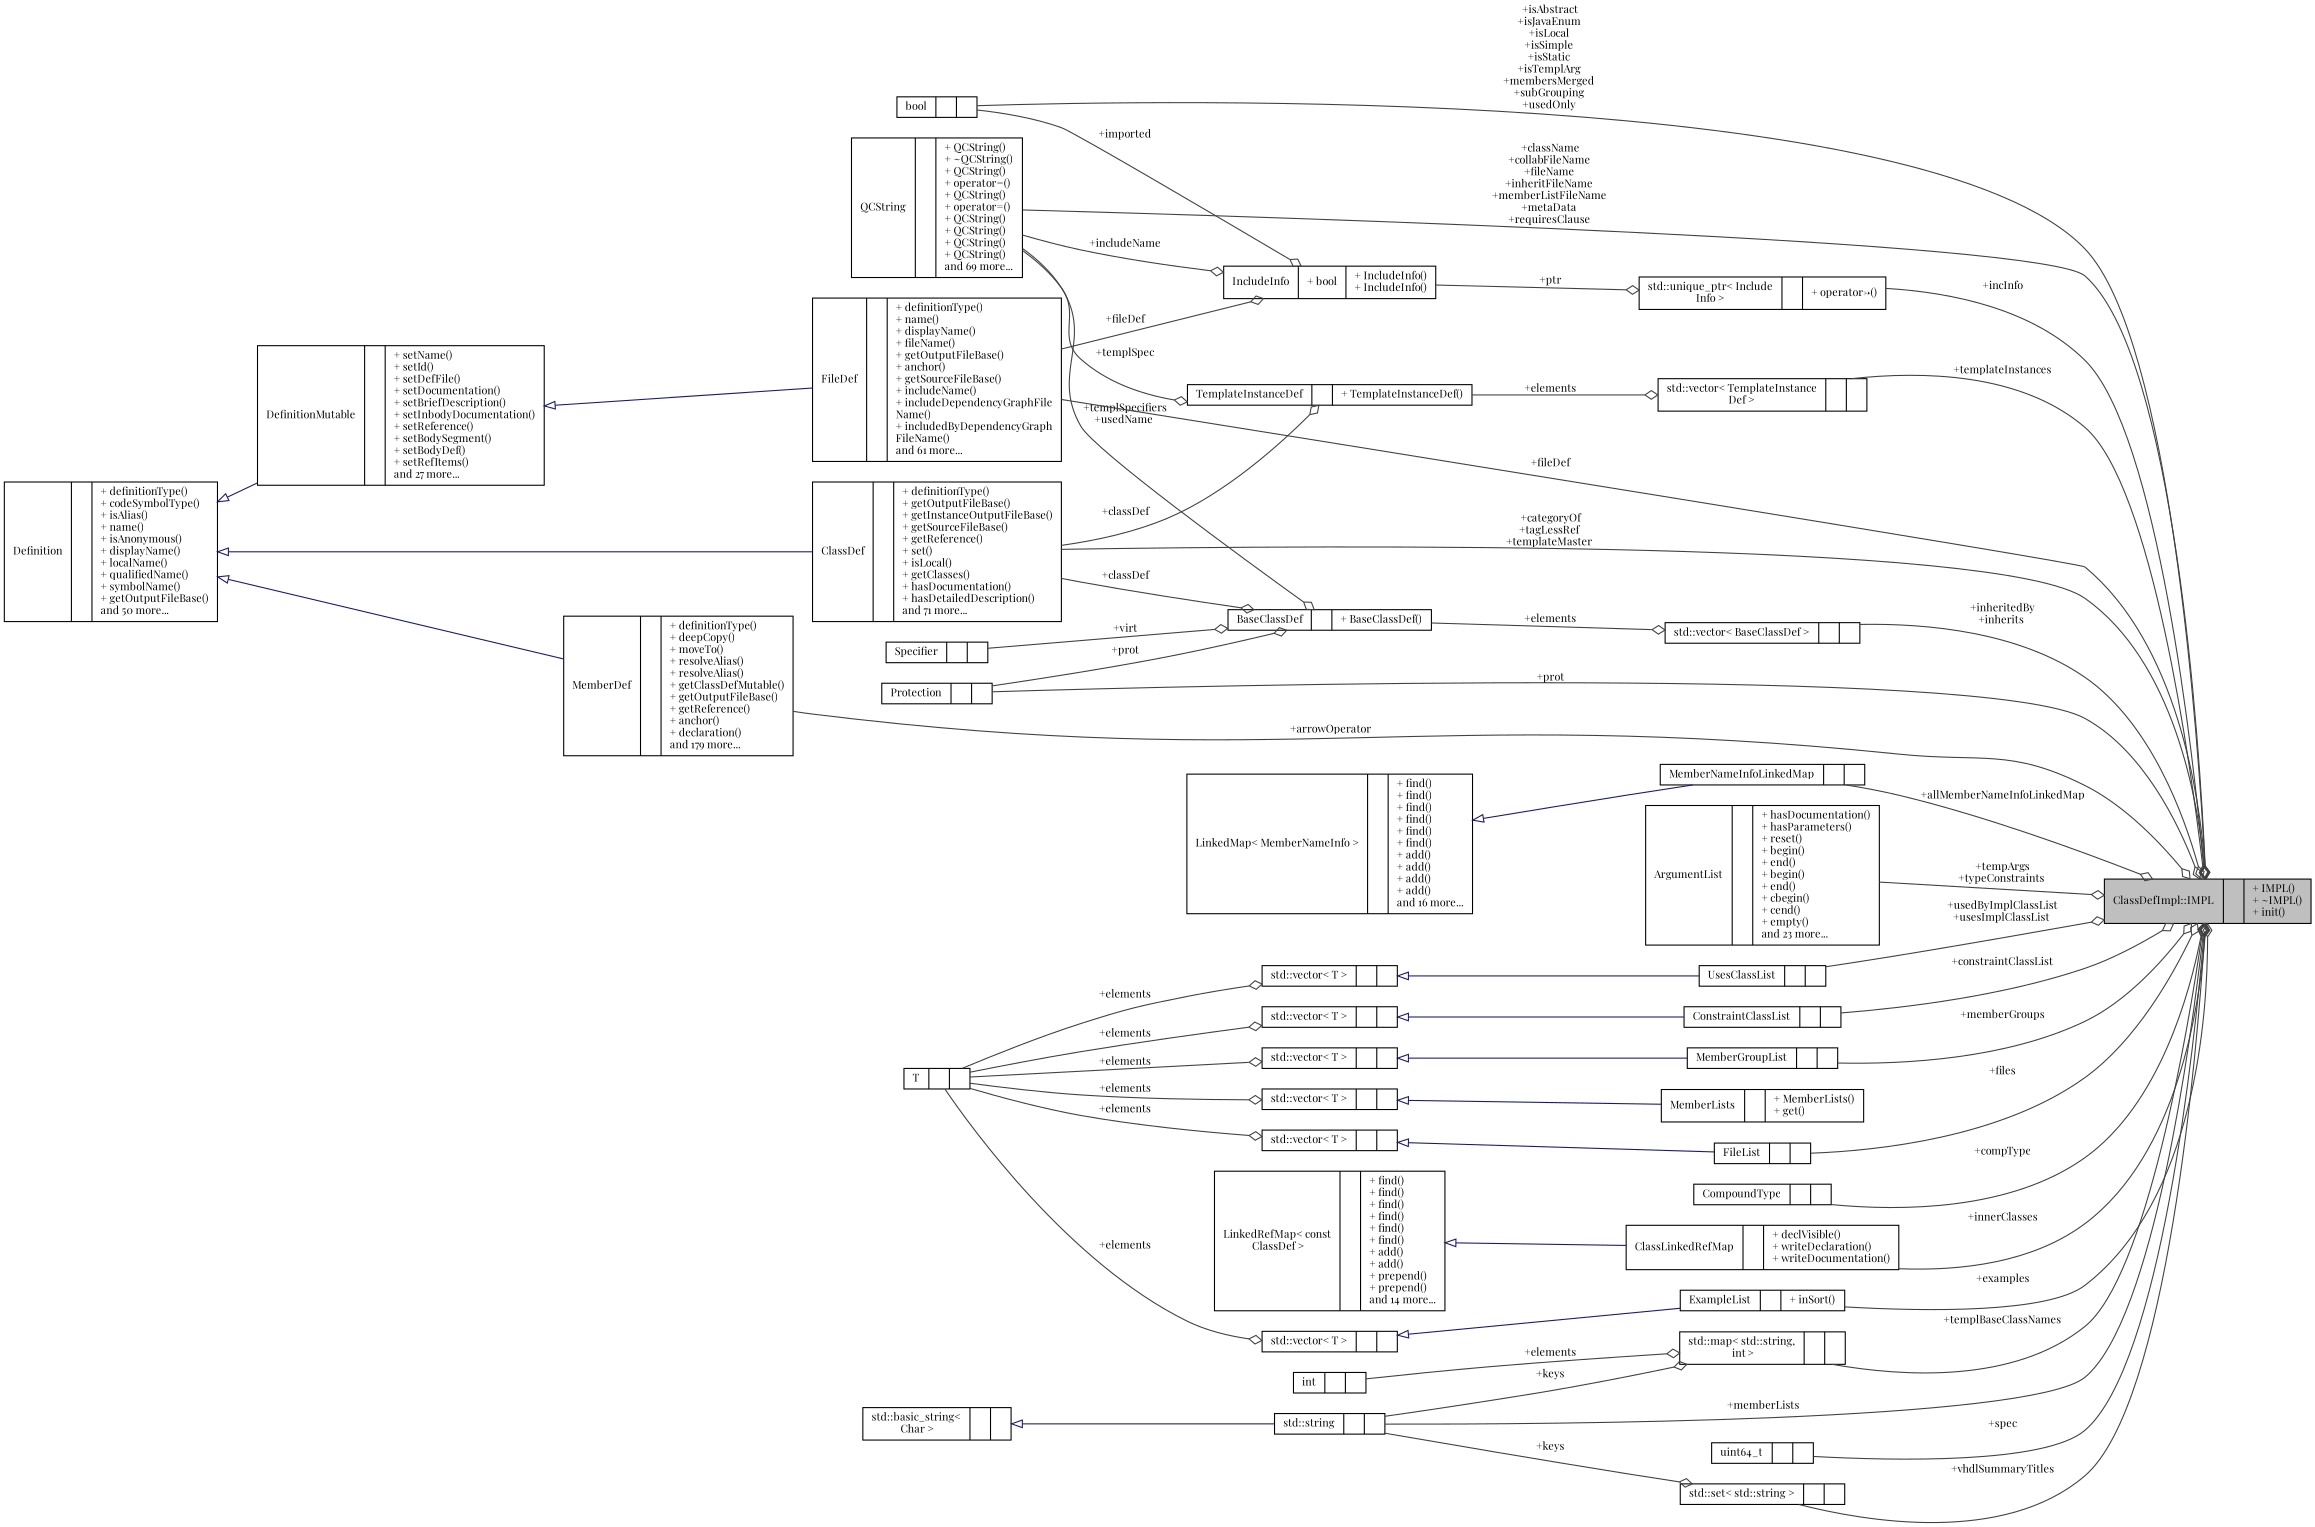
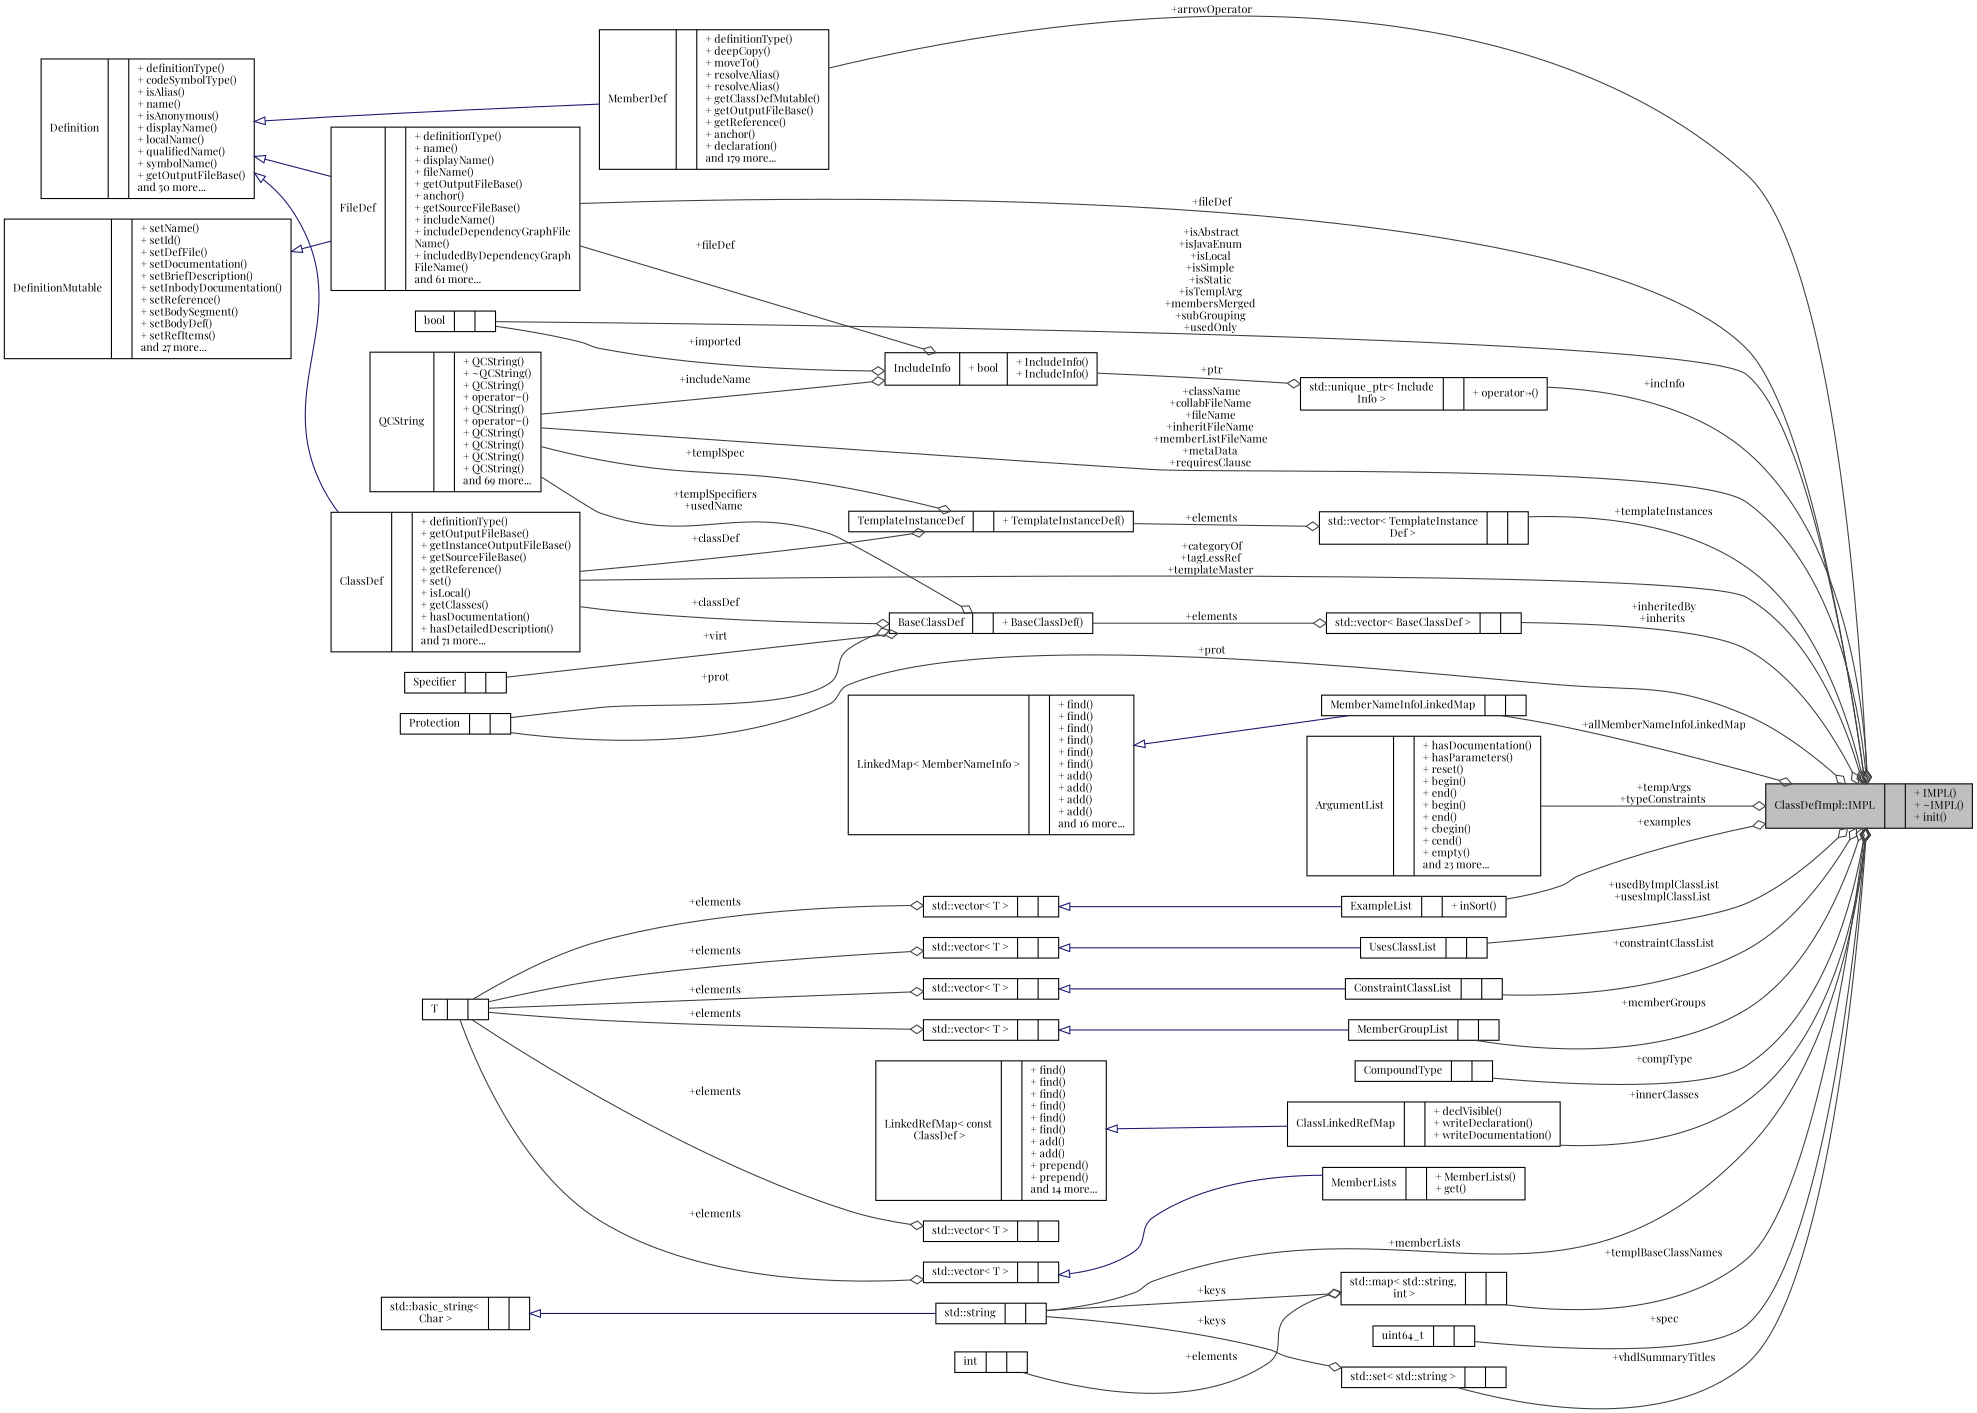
edge "DefinitionMutable" -> "Definition": now "FileDef" -> "Definition"
node "FileList": removed
